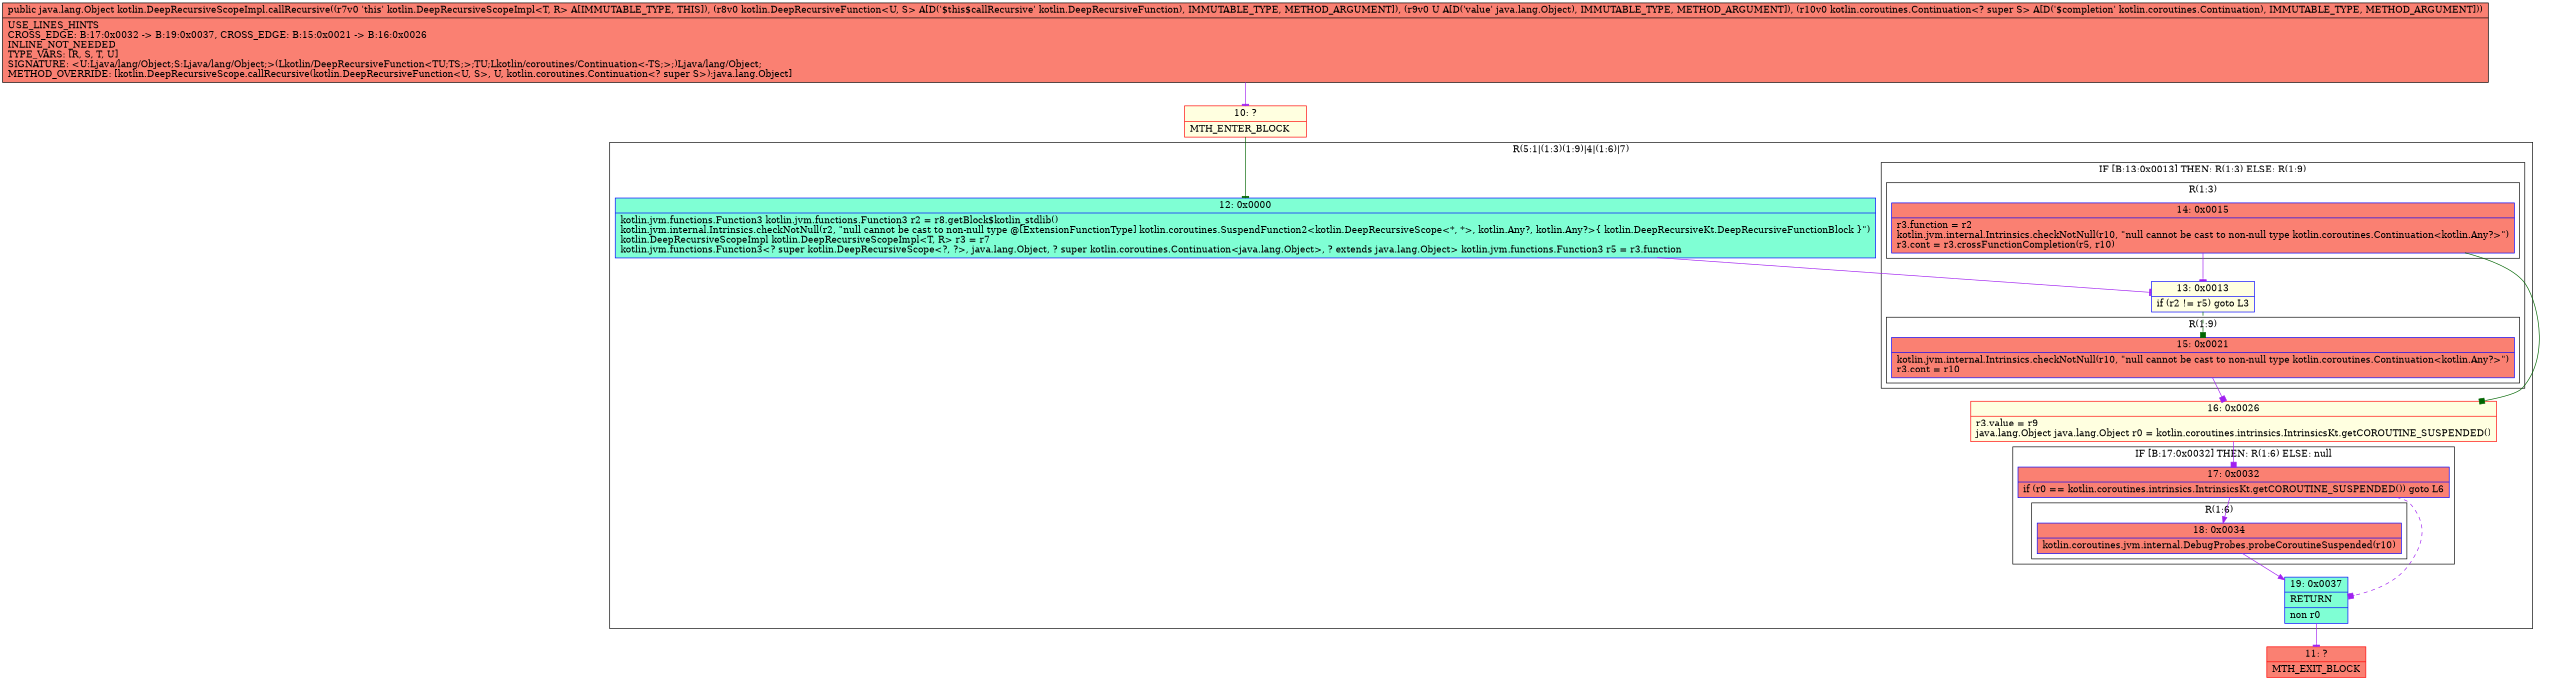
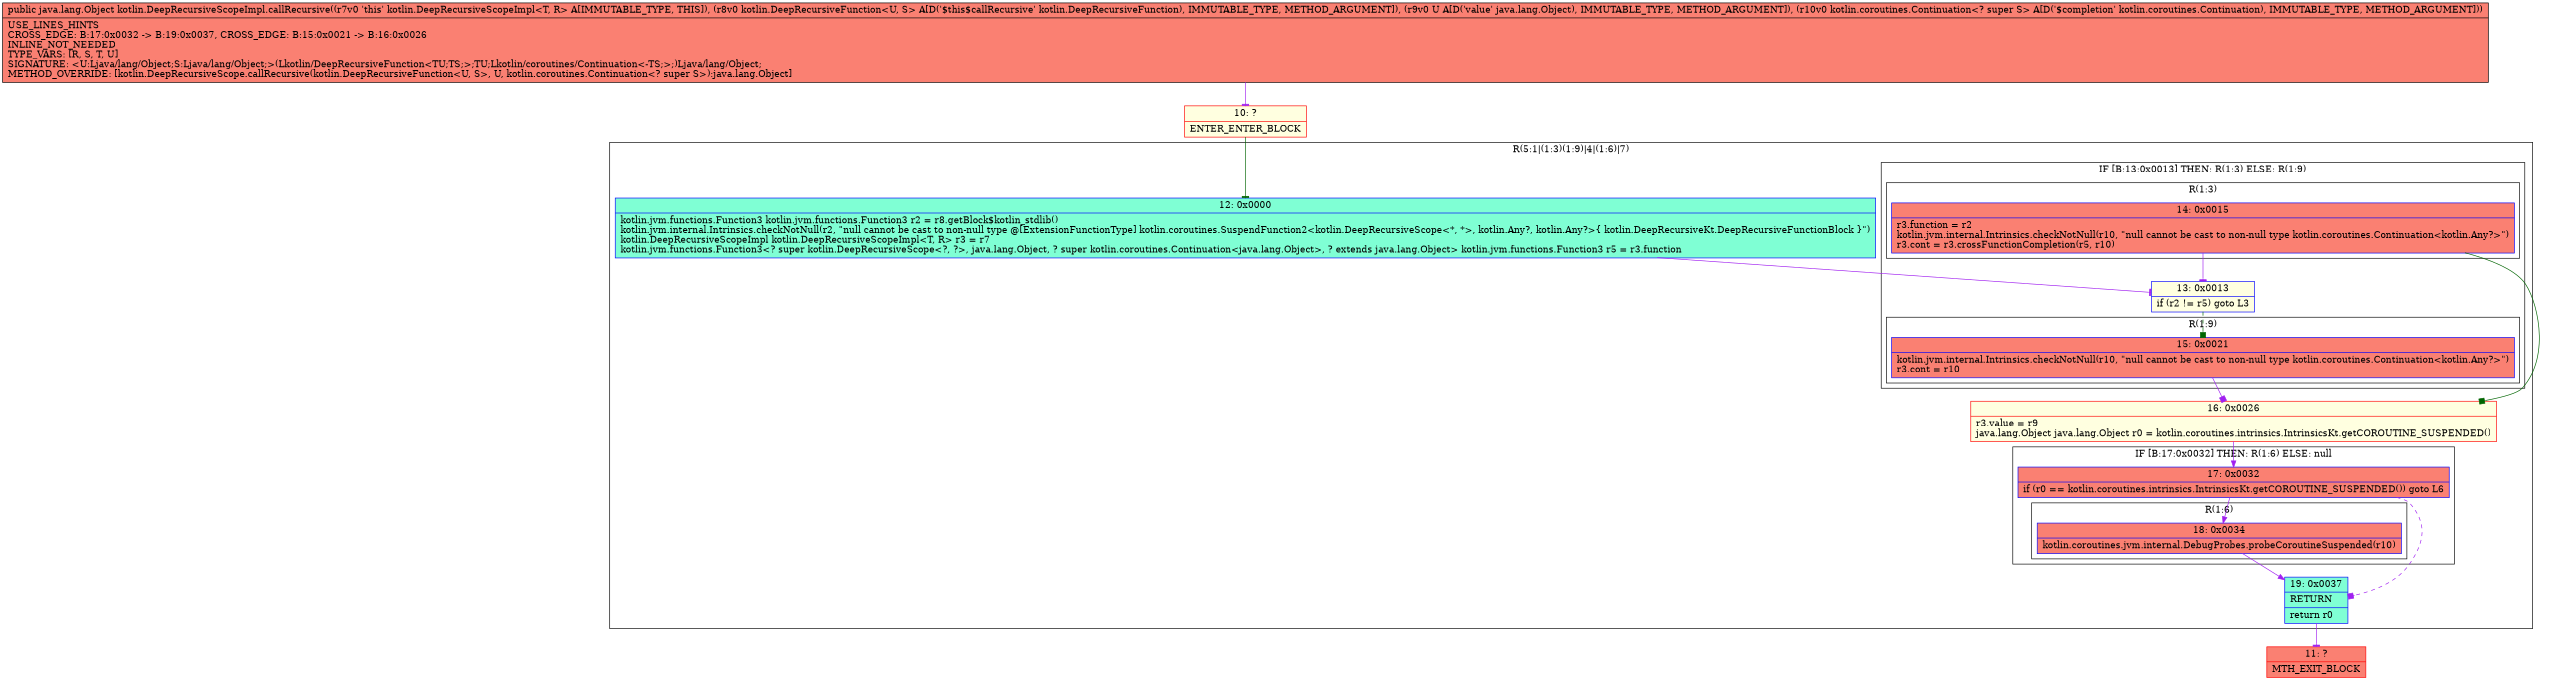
node "10: ?": text "MTH_ENTER_BLOCK" -> "ENTER_ENTER_BLOCK"
edge "16: 0x0026" -> "17: 0x0032": arrowhead box -> normal
node "19: 0x0037": text "non r0" -> "return r0"
